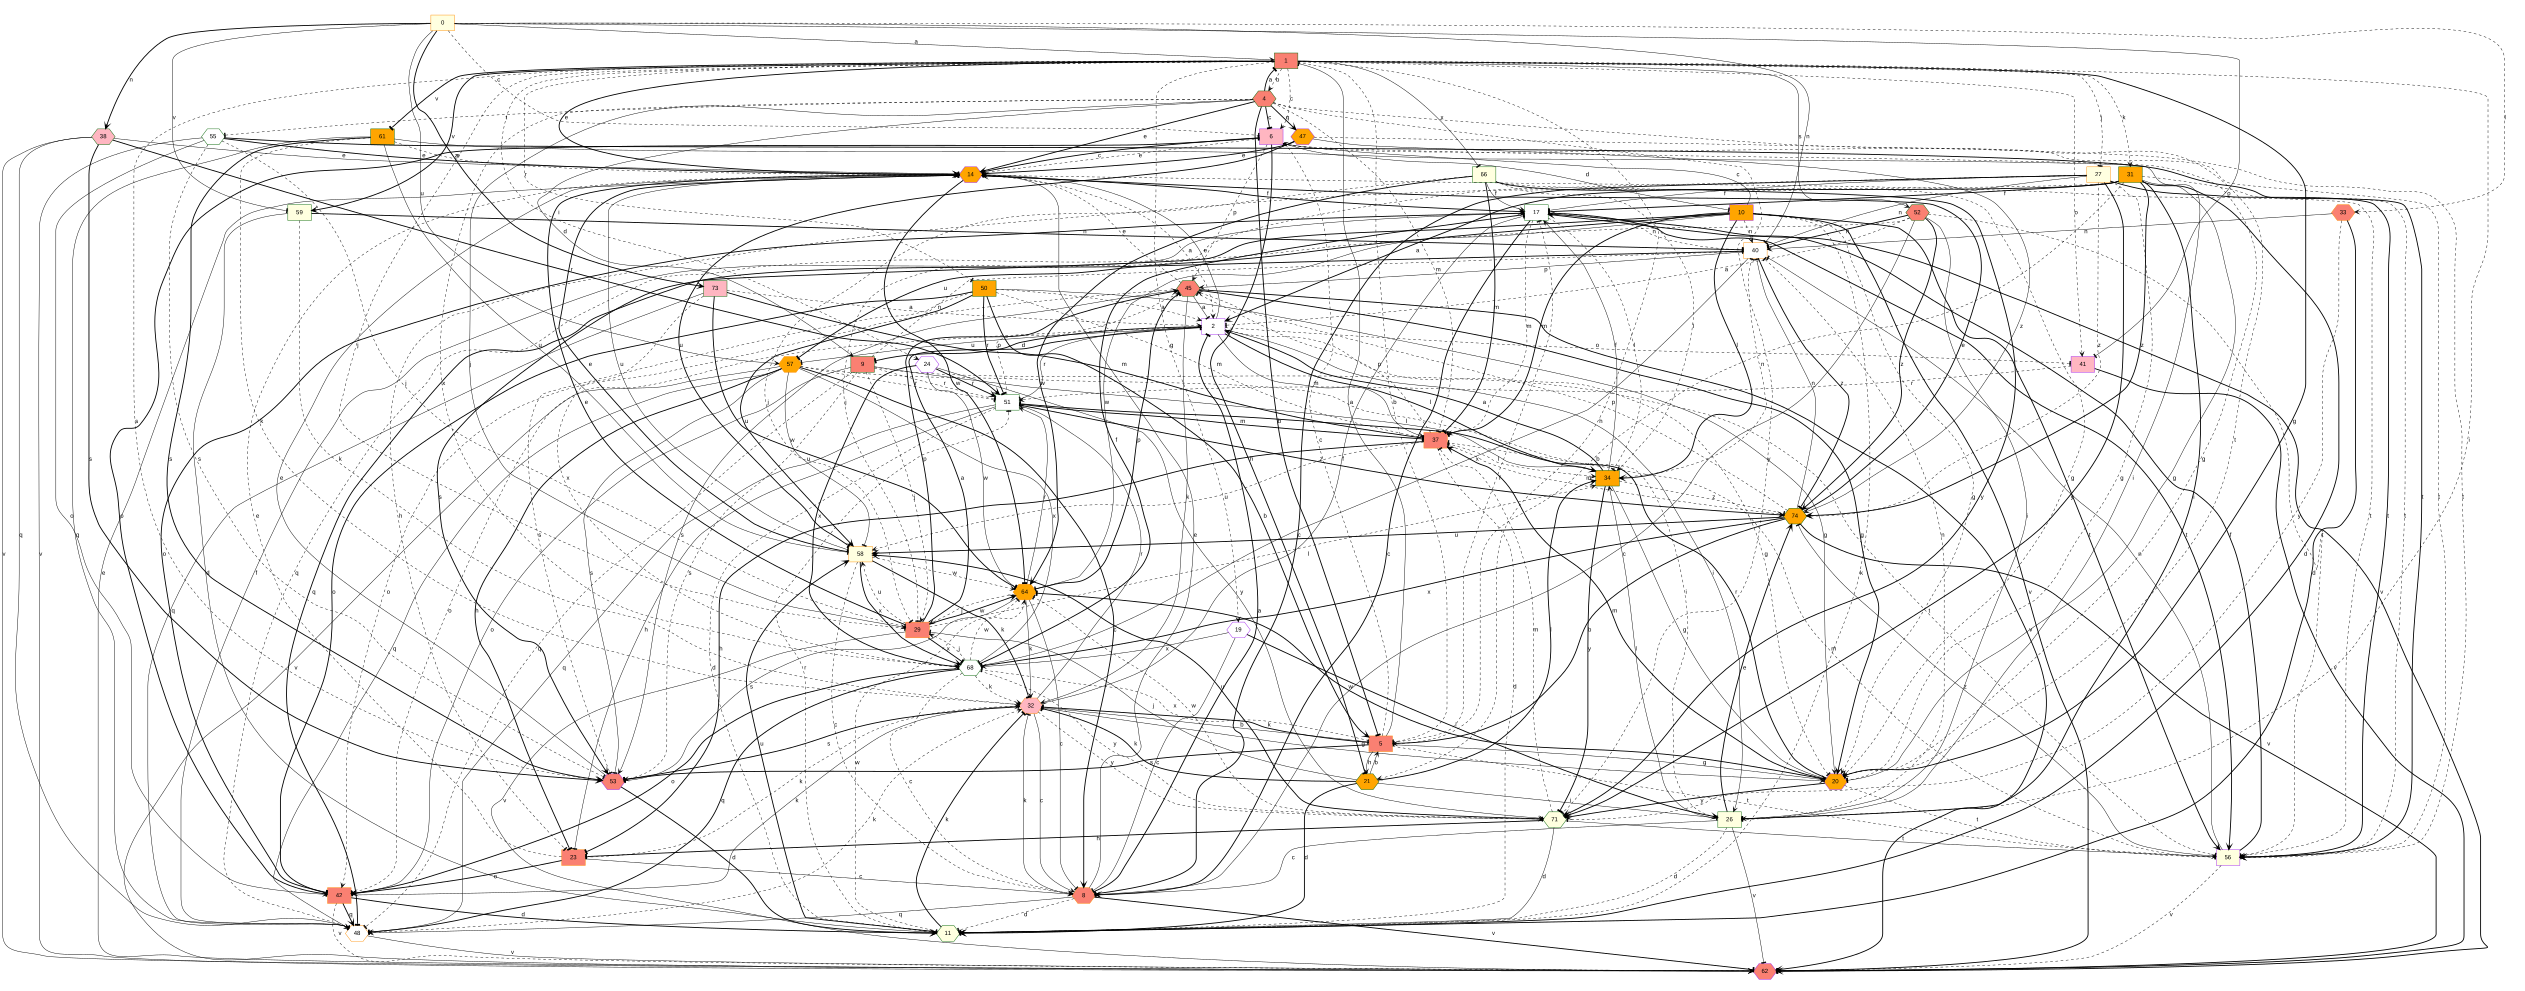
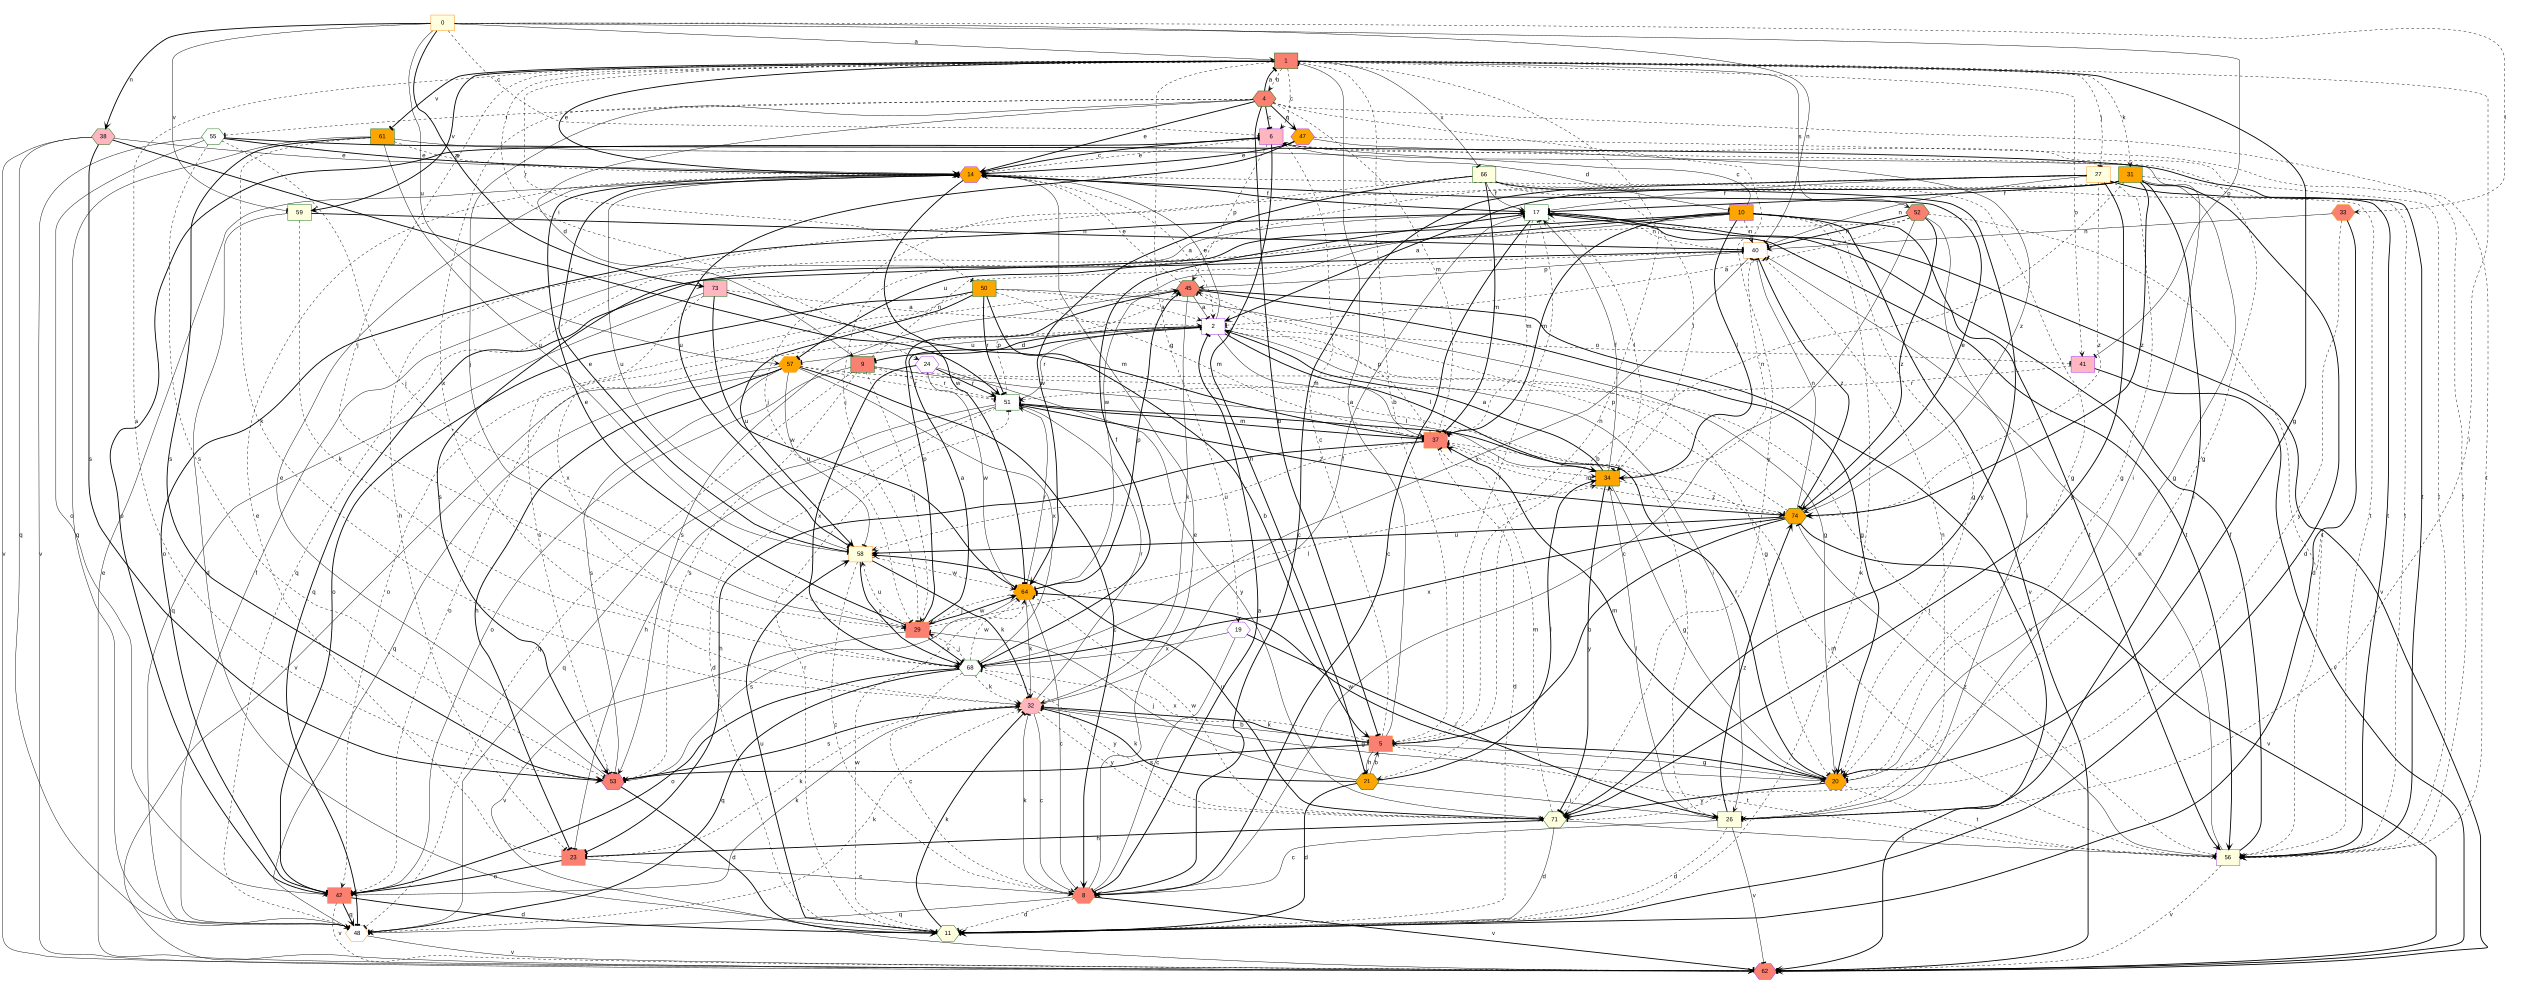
edge "4" -> "20": now "4" -> "56"
edge "26" -> "74": label "e" -> "z"
